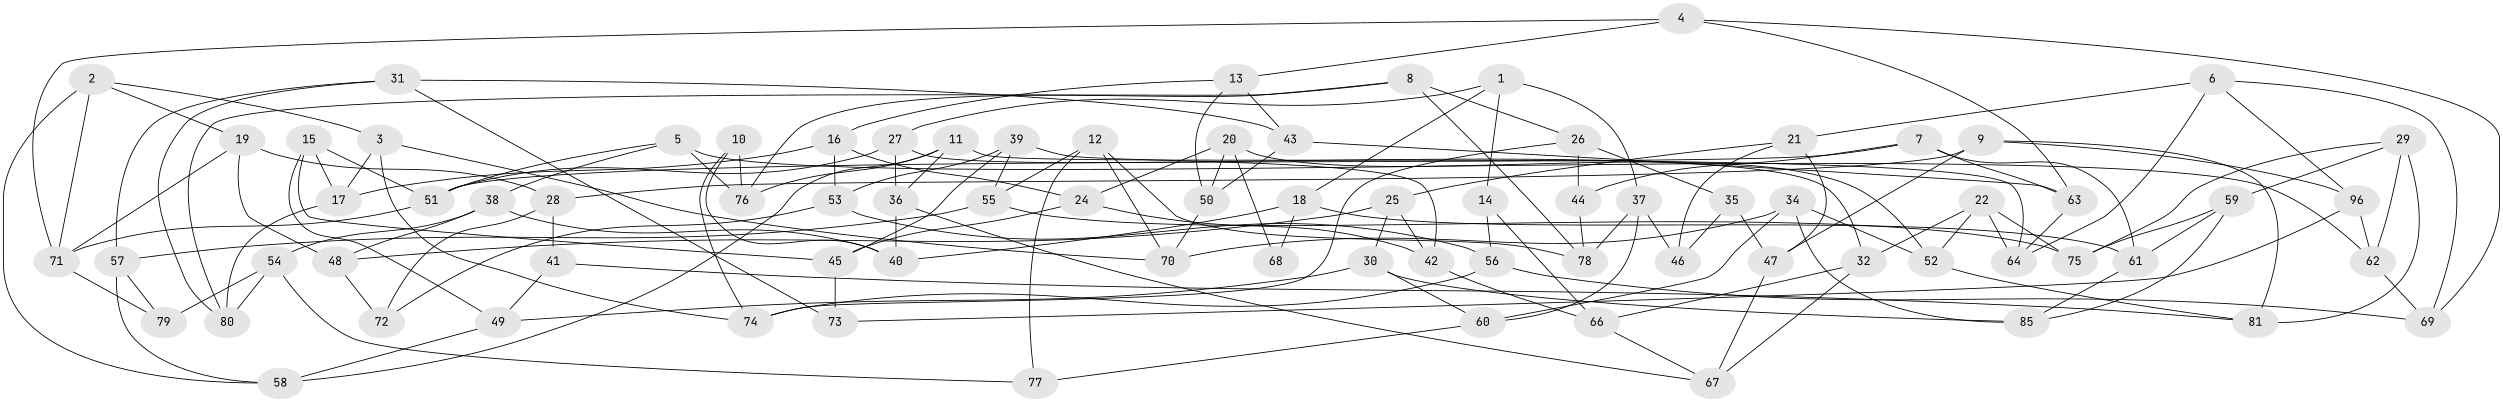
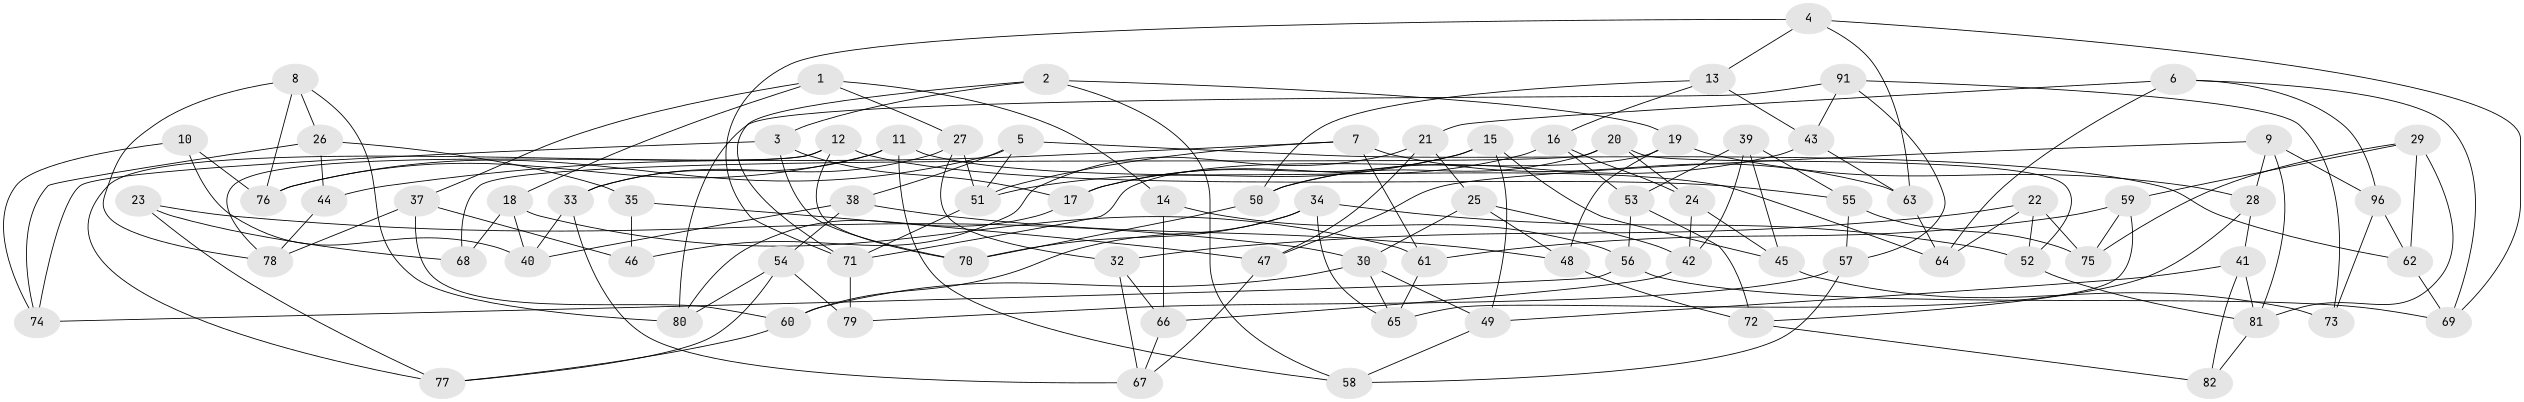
node "31": label "31" -> "91"
node "23": added
node "36": label "36" -> "33"
node "85": label "85" -> "65"
node "82": added
